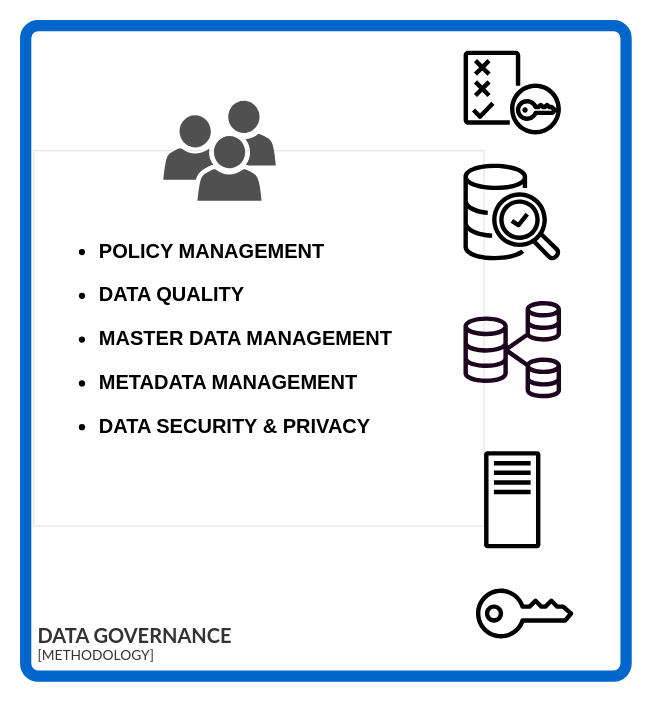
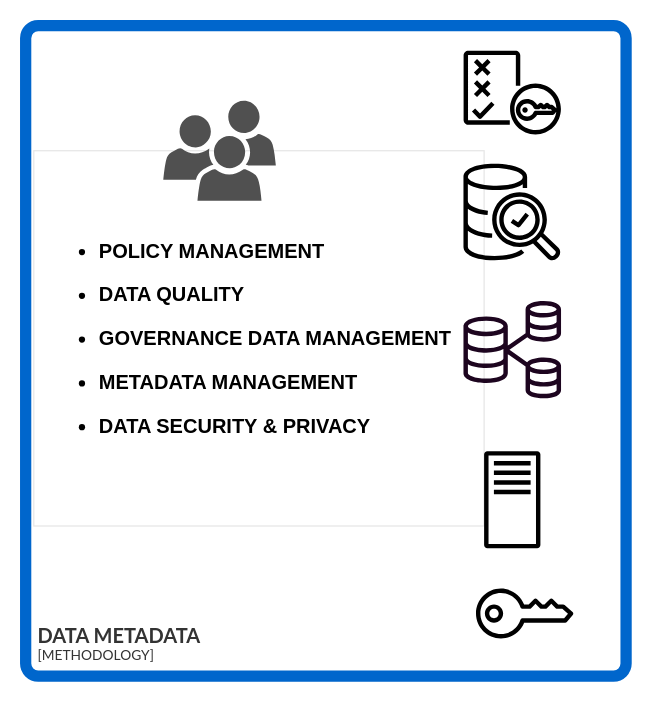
node "POLICY MANAGEMENT DATA QUALITY MASTER DATA MANAGEMENT METADATA MANAGEMENT DATA SECURITY & PRIVACY": label "POLICY MANAGEMENT DATA QUALITY MASTER DATA MANAGEMENT METADATA MANAGEMENT DATA SECURITY & PRIVACY" -> "POLICY MANAGEMENT DATA QUALITY GOVERNANCE DATA MANAGEMENT METADATA MANAGEMENT DATA SECURITY & PRIVACY"
node "DATA GOVERNANCE [METHODOLOGY]": label "DATA GOVERNANCE [METHODOLOGY]" -> "DATA METADATA [METHODOLOGY]"
